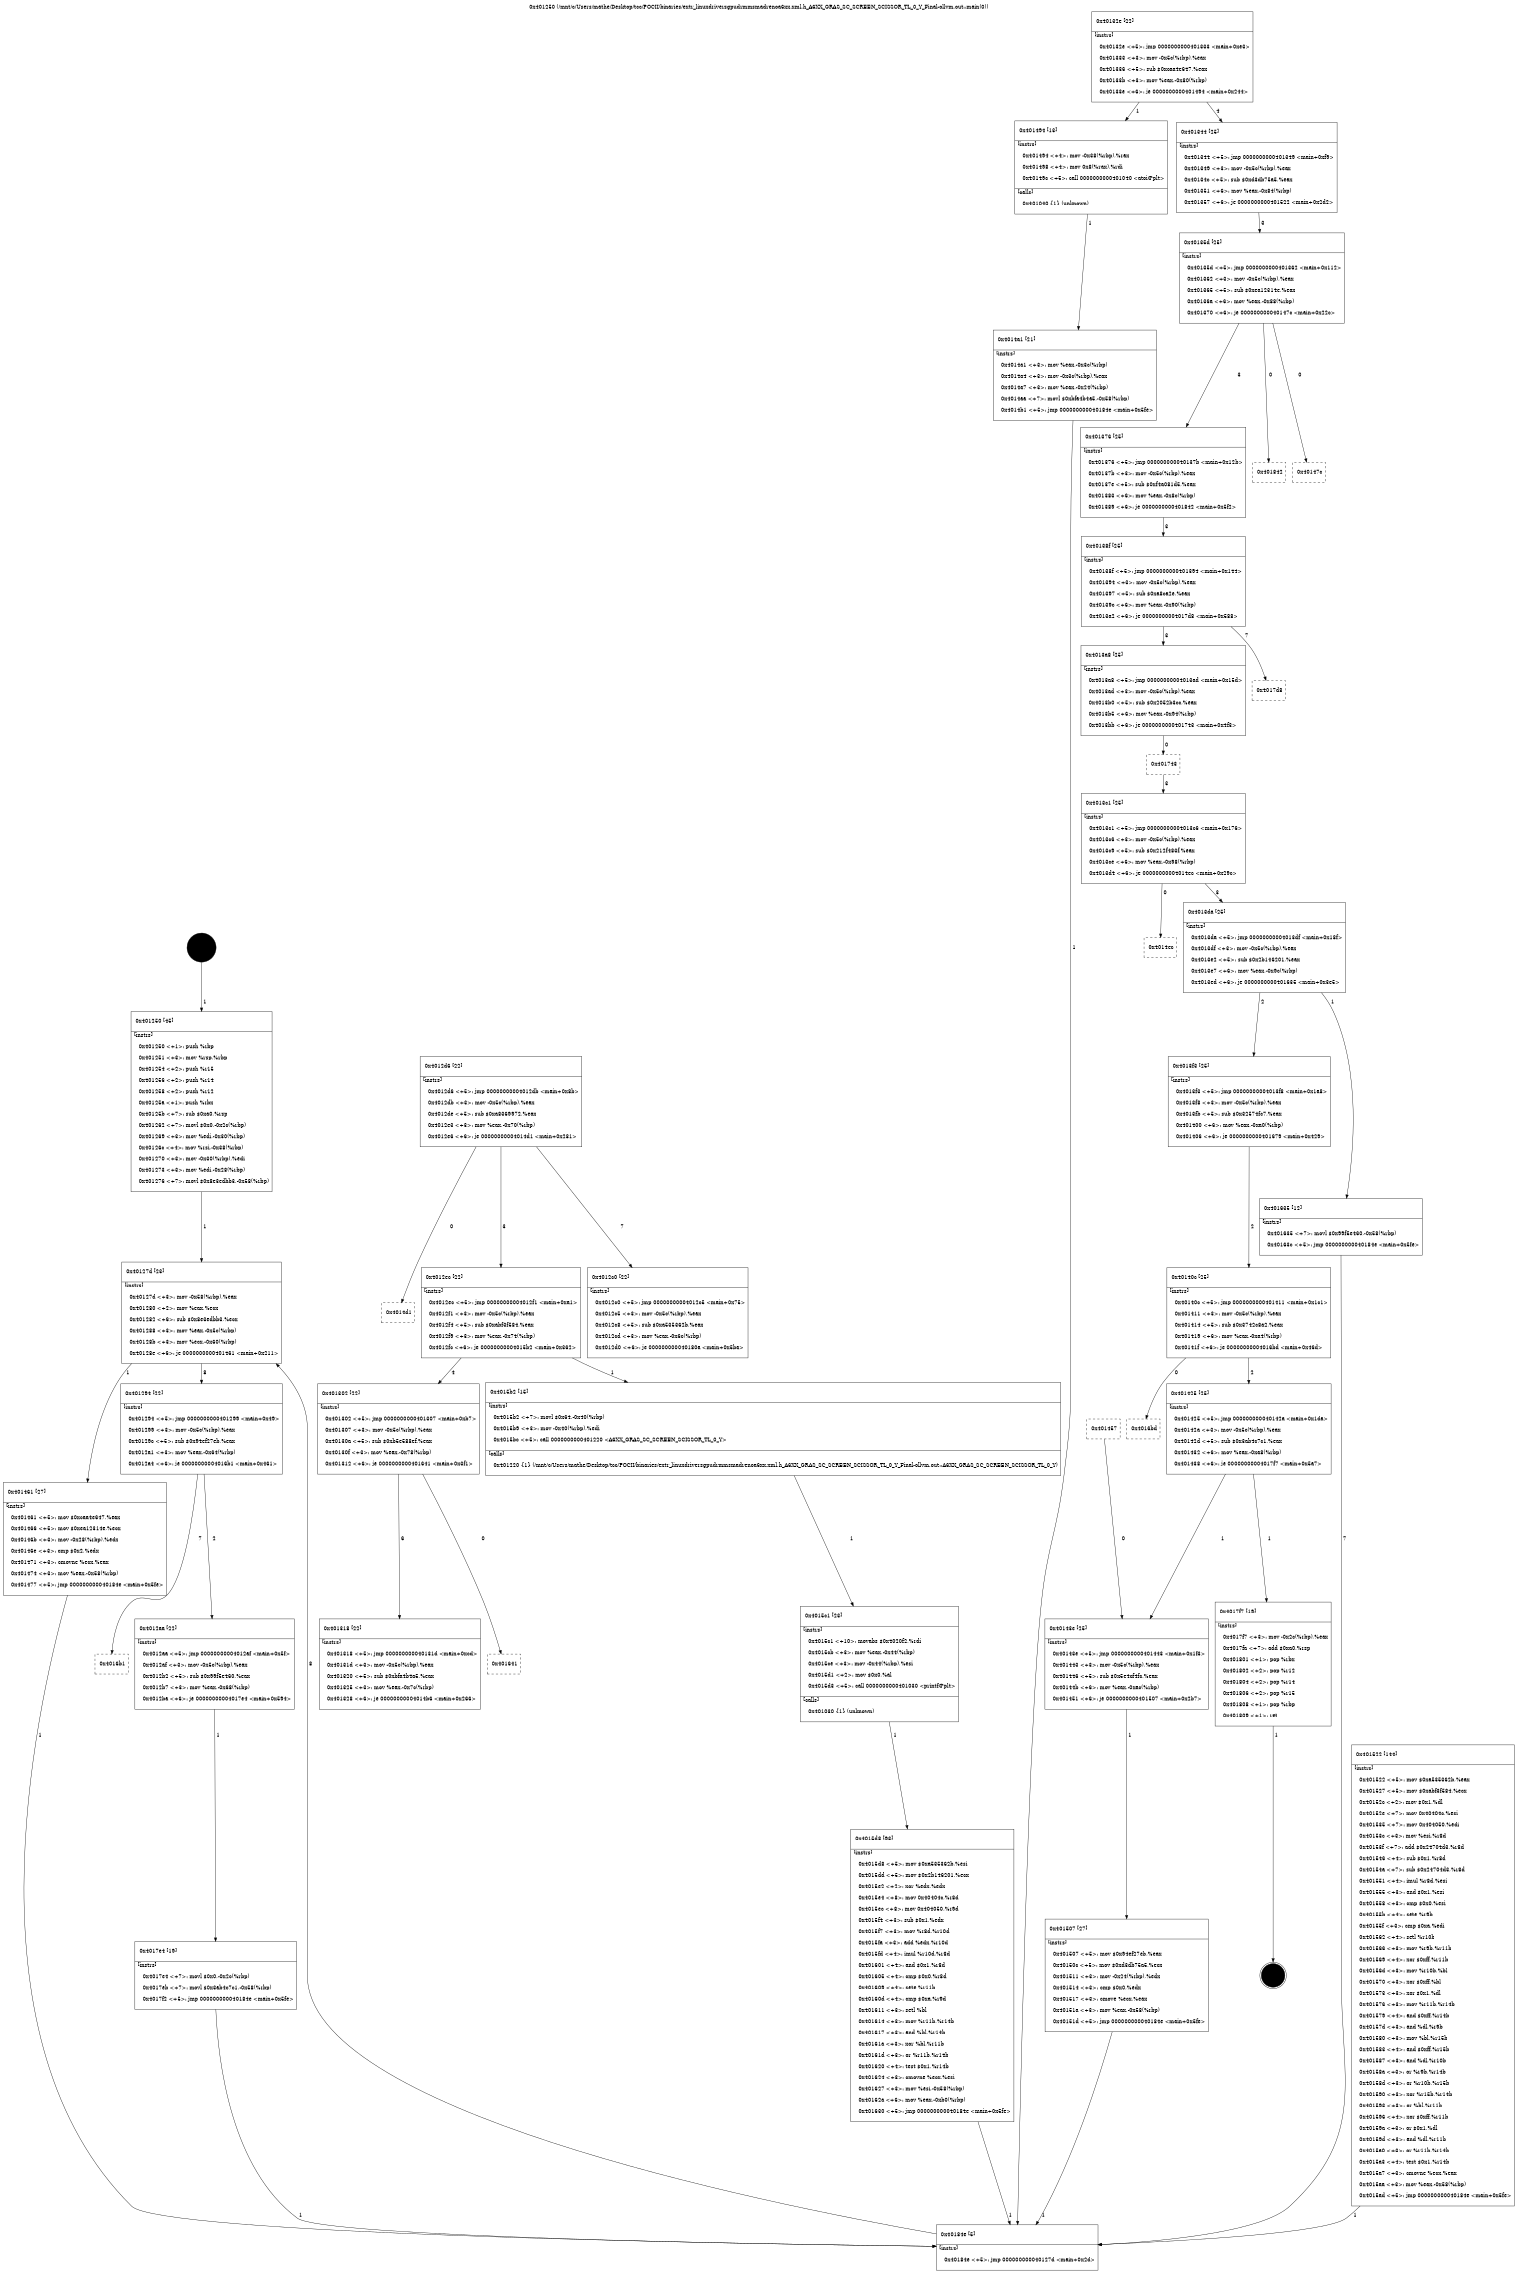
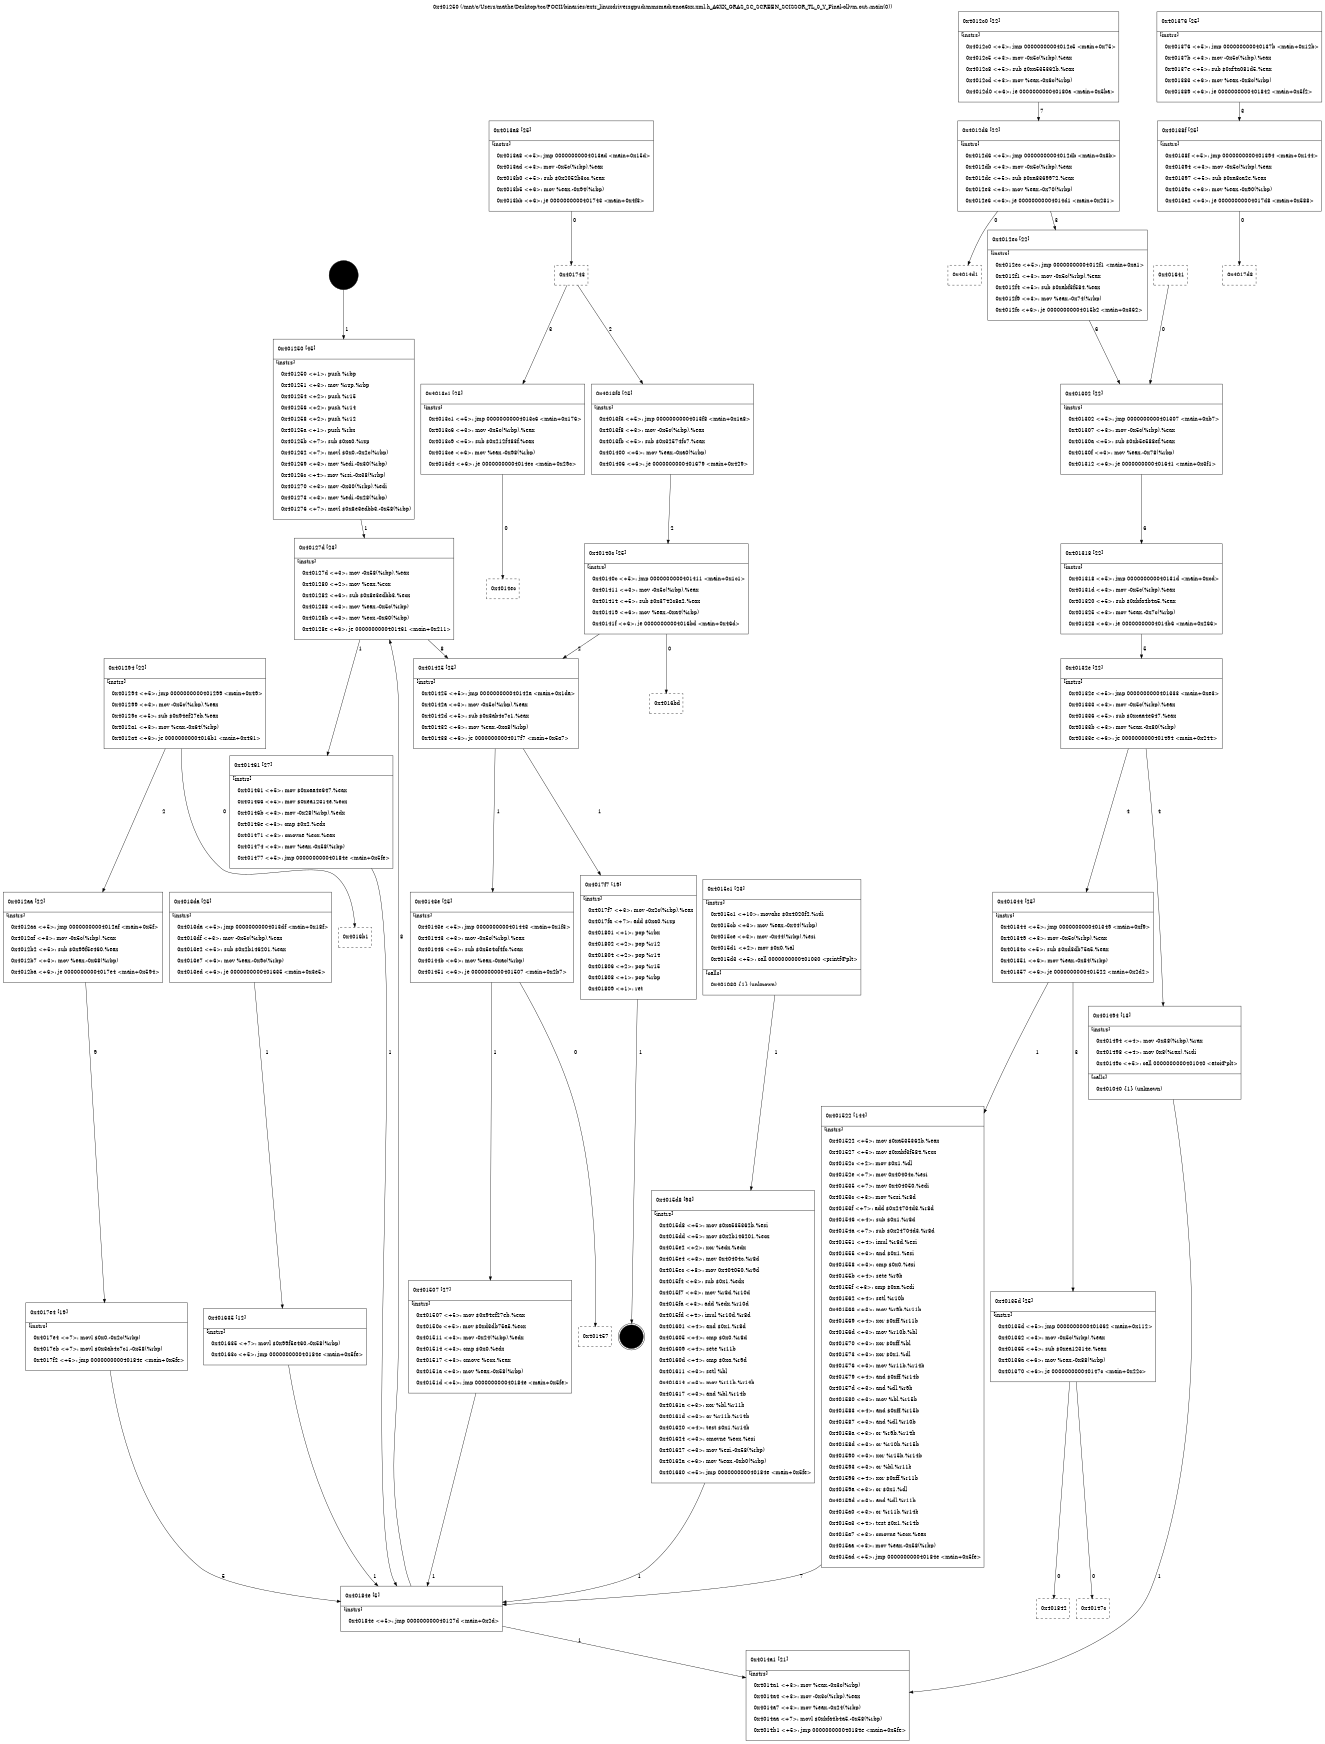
edge "0x40132e [22]" -> "0x401494 [13]": label " 1" -> " 4"
edge "0x40135d [25]" -> "0x401376 [25]": removed, label "3"
edge "0x40138f [25]" -> "0x4013a8 [25]": removed, label "3"
edge "0x40138f [25]" -> "0x4017d8": label " 7" -> " 0"
edge "0x401318 [22]" -> "0x40132e [22]": added, label "5"
edge "0x4013c1 [25]" -> "0x4013da [25]": removed, label "3"
edge "0x4013da [25]" -> "0x4013f3 [25]": now "0x401743" -> "0x4013f3 [25]"
edge "0x401344 [25]" -> "0x401522 [144]": added, label "1"
edge "0x4012d6 [22]" -> "0x4012c0 [22]": reversed
edge "0x4014a1 [21]" -> "0x40184e [5]": reversed
edge "0x40127d [23]" -> "0x401294 [22]": now "0x40127d [23]" -> "0x401425 [25]"
edge "0x4012ec [22]" -> "0x401302 [22]": label " 4" -> " 6"
node "0x4015b2 [15]": removed
edge "0x401457" -> "0x40143e [25]": reversed
edge "0x401294 [22]" -> "0x4016b1": label " 7" -> " 0"
edge "0x401635 [12]" -> "0x40184e [5]": label " 7" -> " 1"
edge "0x401302 [22]" -> "0x401641": reversed
edge "0x4012aa [22]" -> "0x4017e4 [19]": label " 1" -> " 9"
edge "0x4017e4 [19]" -> "0x40184e [5]": label " 1" -> " 5"
edge "0x401522 [144]" -> "0x40184e [5]": label " 1" -> " 7"
